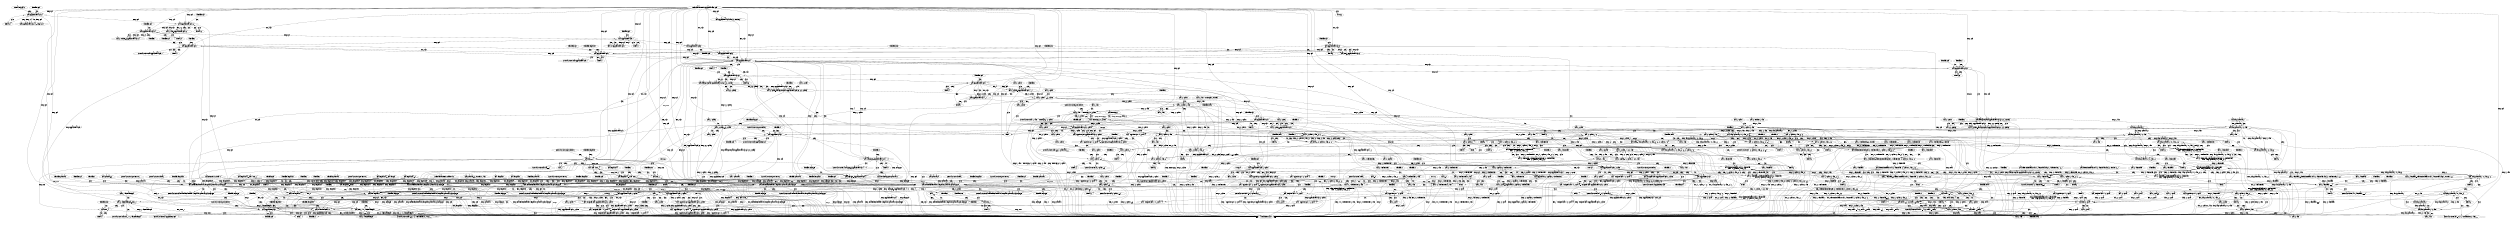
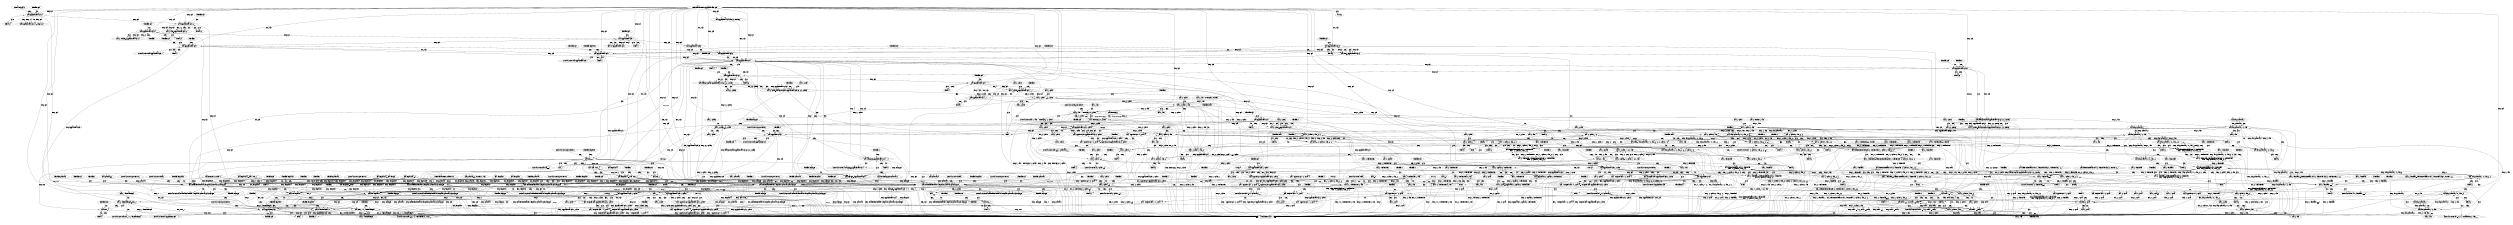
edge "(Call,(INT_MAX-8)/s->q_bits)" -> "(Call,(s->q_bits+7)/8)": removed, label "DDG: s->q_bits"
edge "(Call,s->q_bits=oggpack_read(opb,4)+1)" -> "(MethodReturn,int)": label "DDG: oggpack_read(opb,4)+1" -> "DDG: oggpack_read(opb,1)"
edge "(Call,num=oggpack_read(opb,5))" -> "(MethodReturn,int)": added, label "DDG: oggpack_read(opb,5)"
